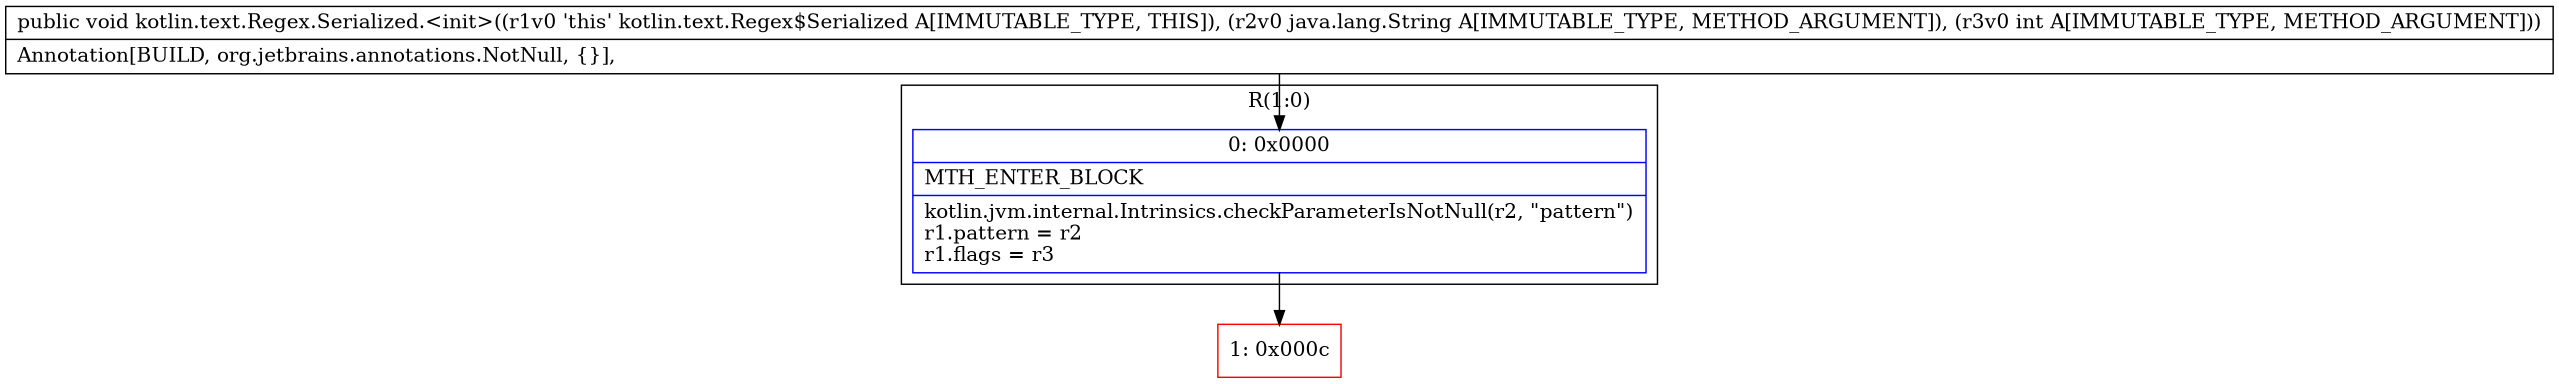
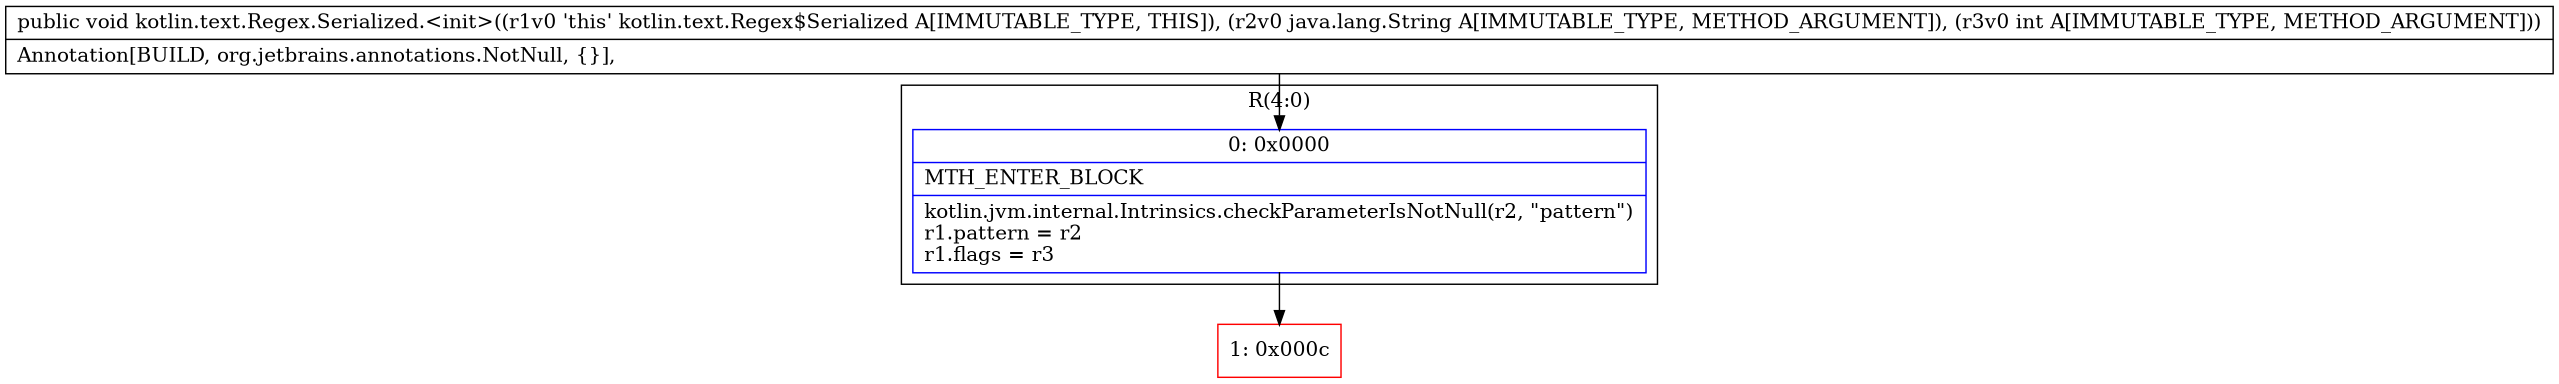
cluster "R(1:0)": label "R(1:0)" -> "R(4:0)"
